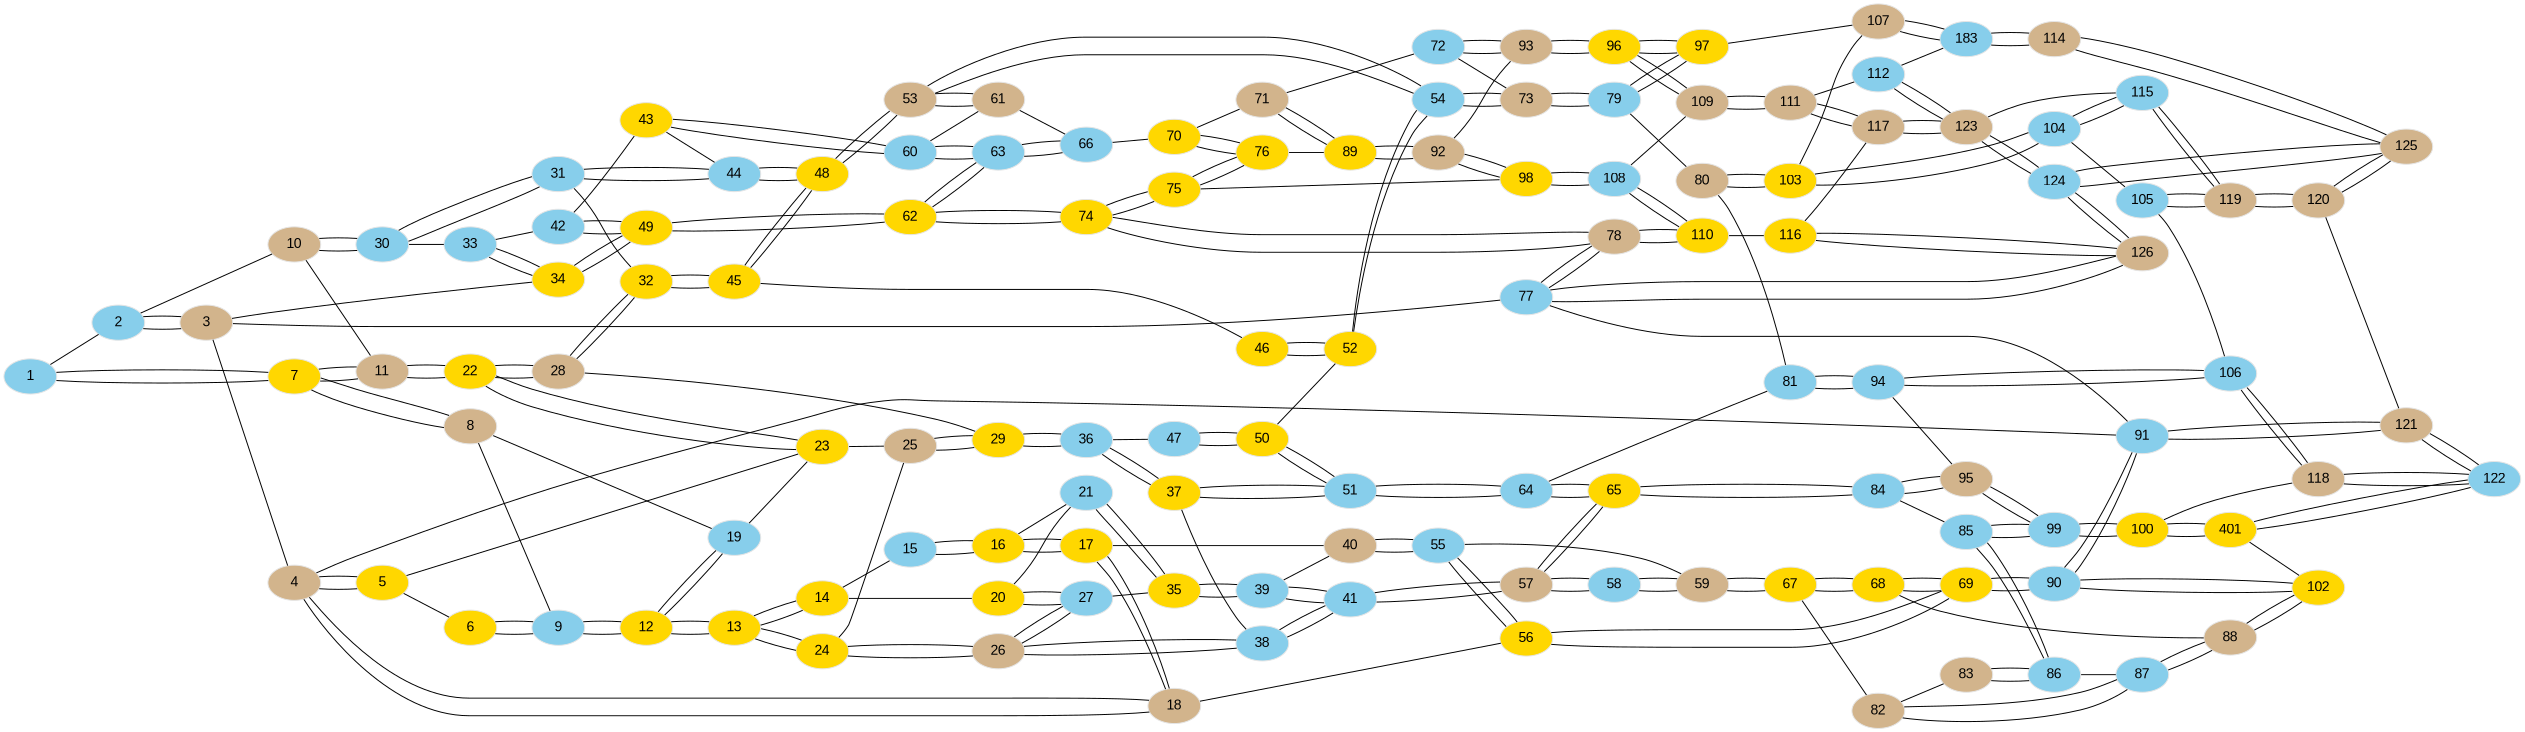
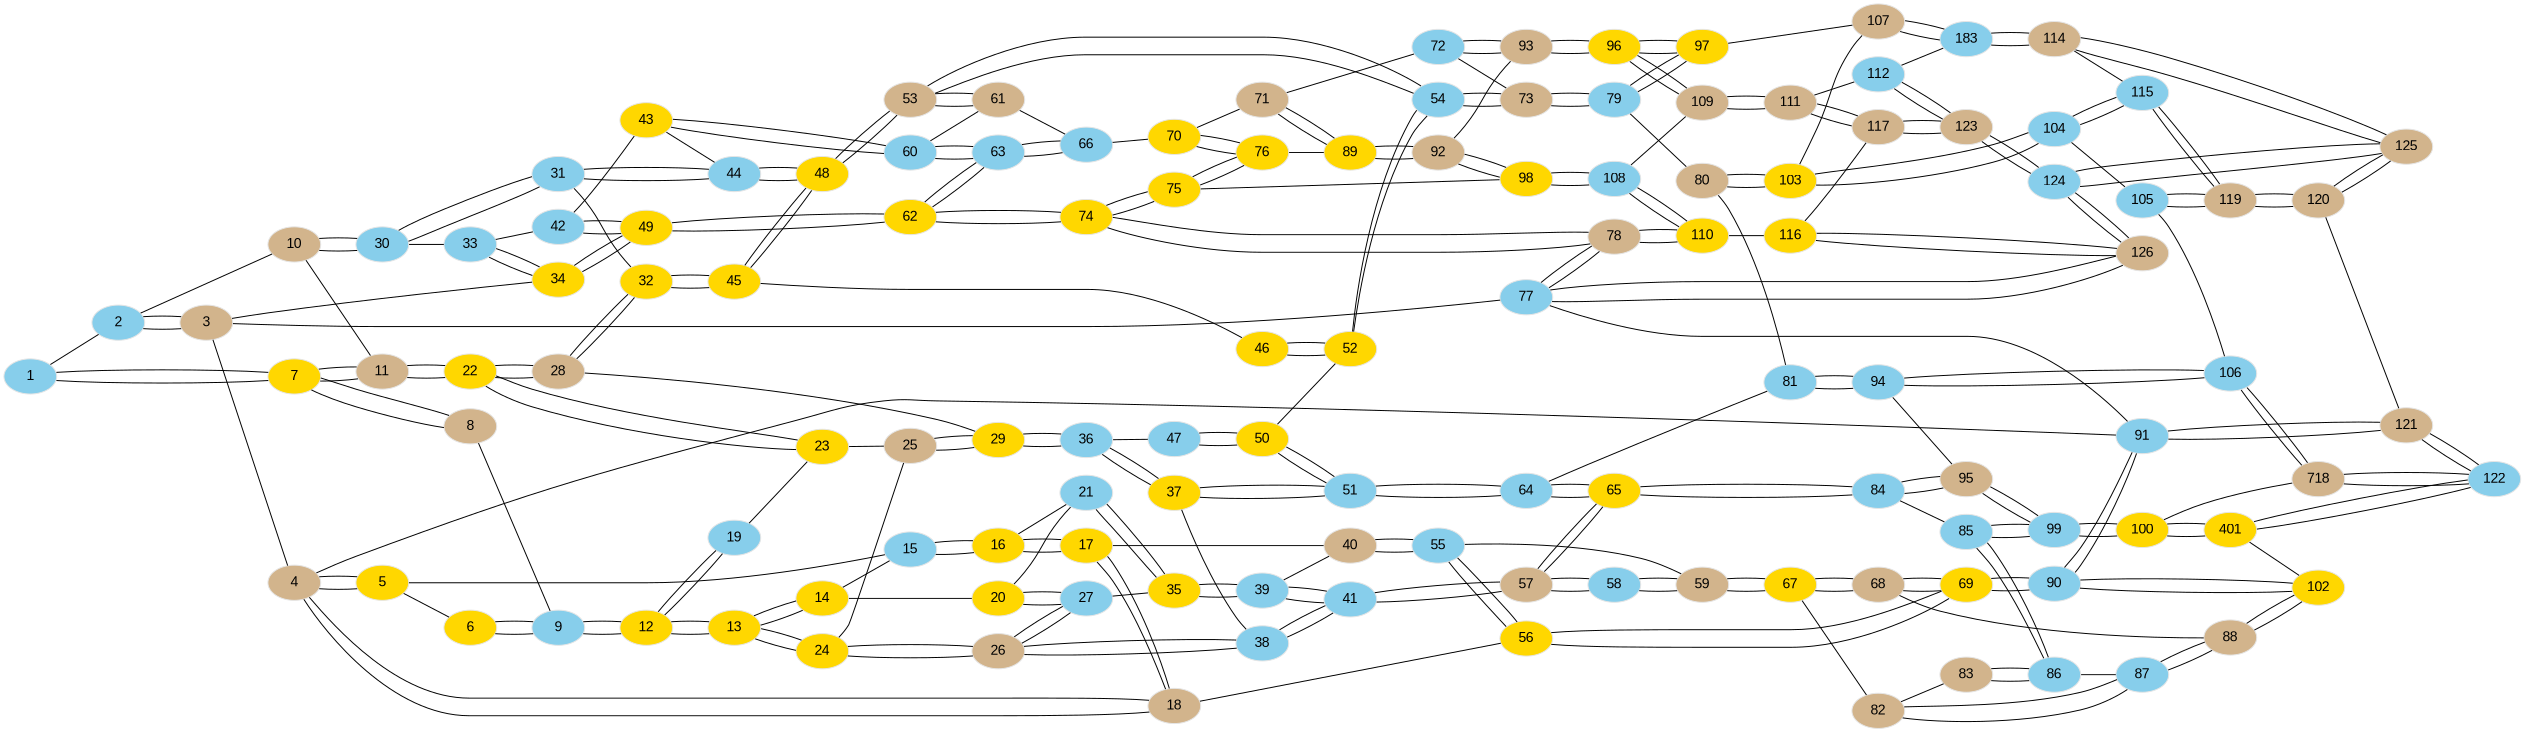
edge "115" -- "123": now "115" -- "114"
node "118": label "118" -> "718"
edge "8" -- "19": removed
edge "23" -- "5": now "15" -- "5"
node "68": fillcolor gold -> tan
